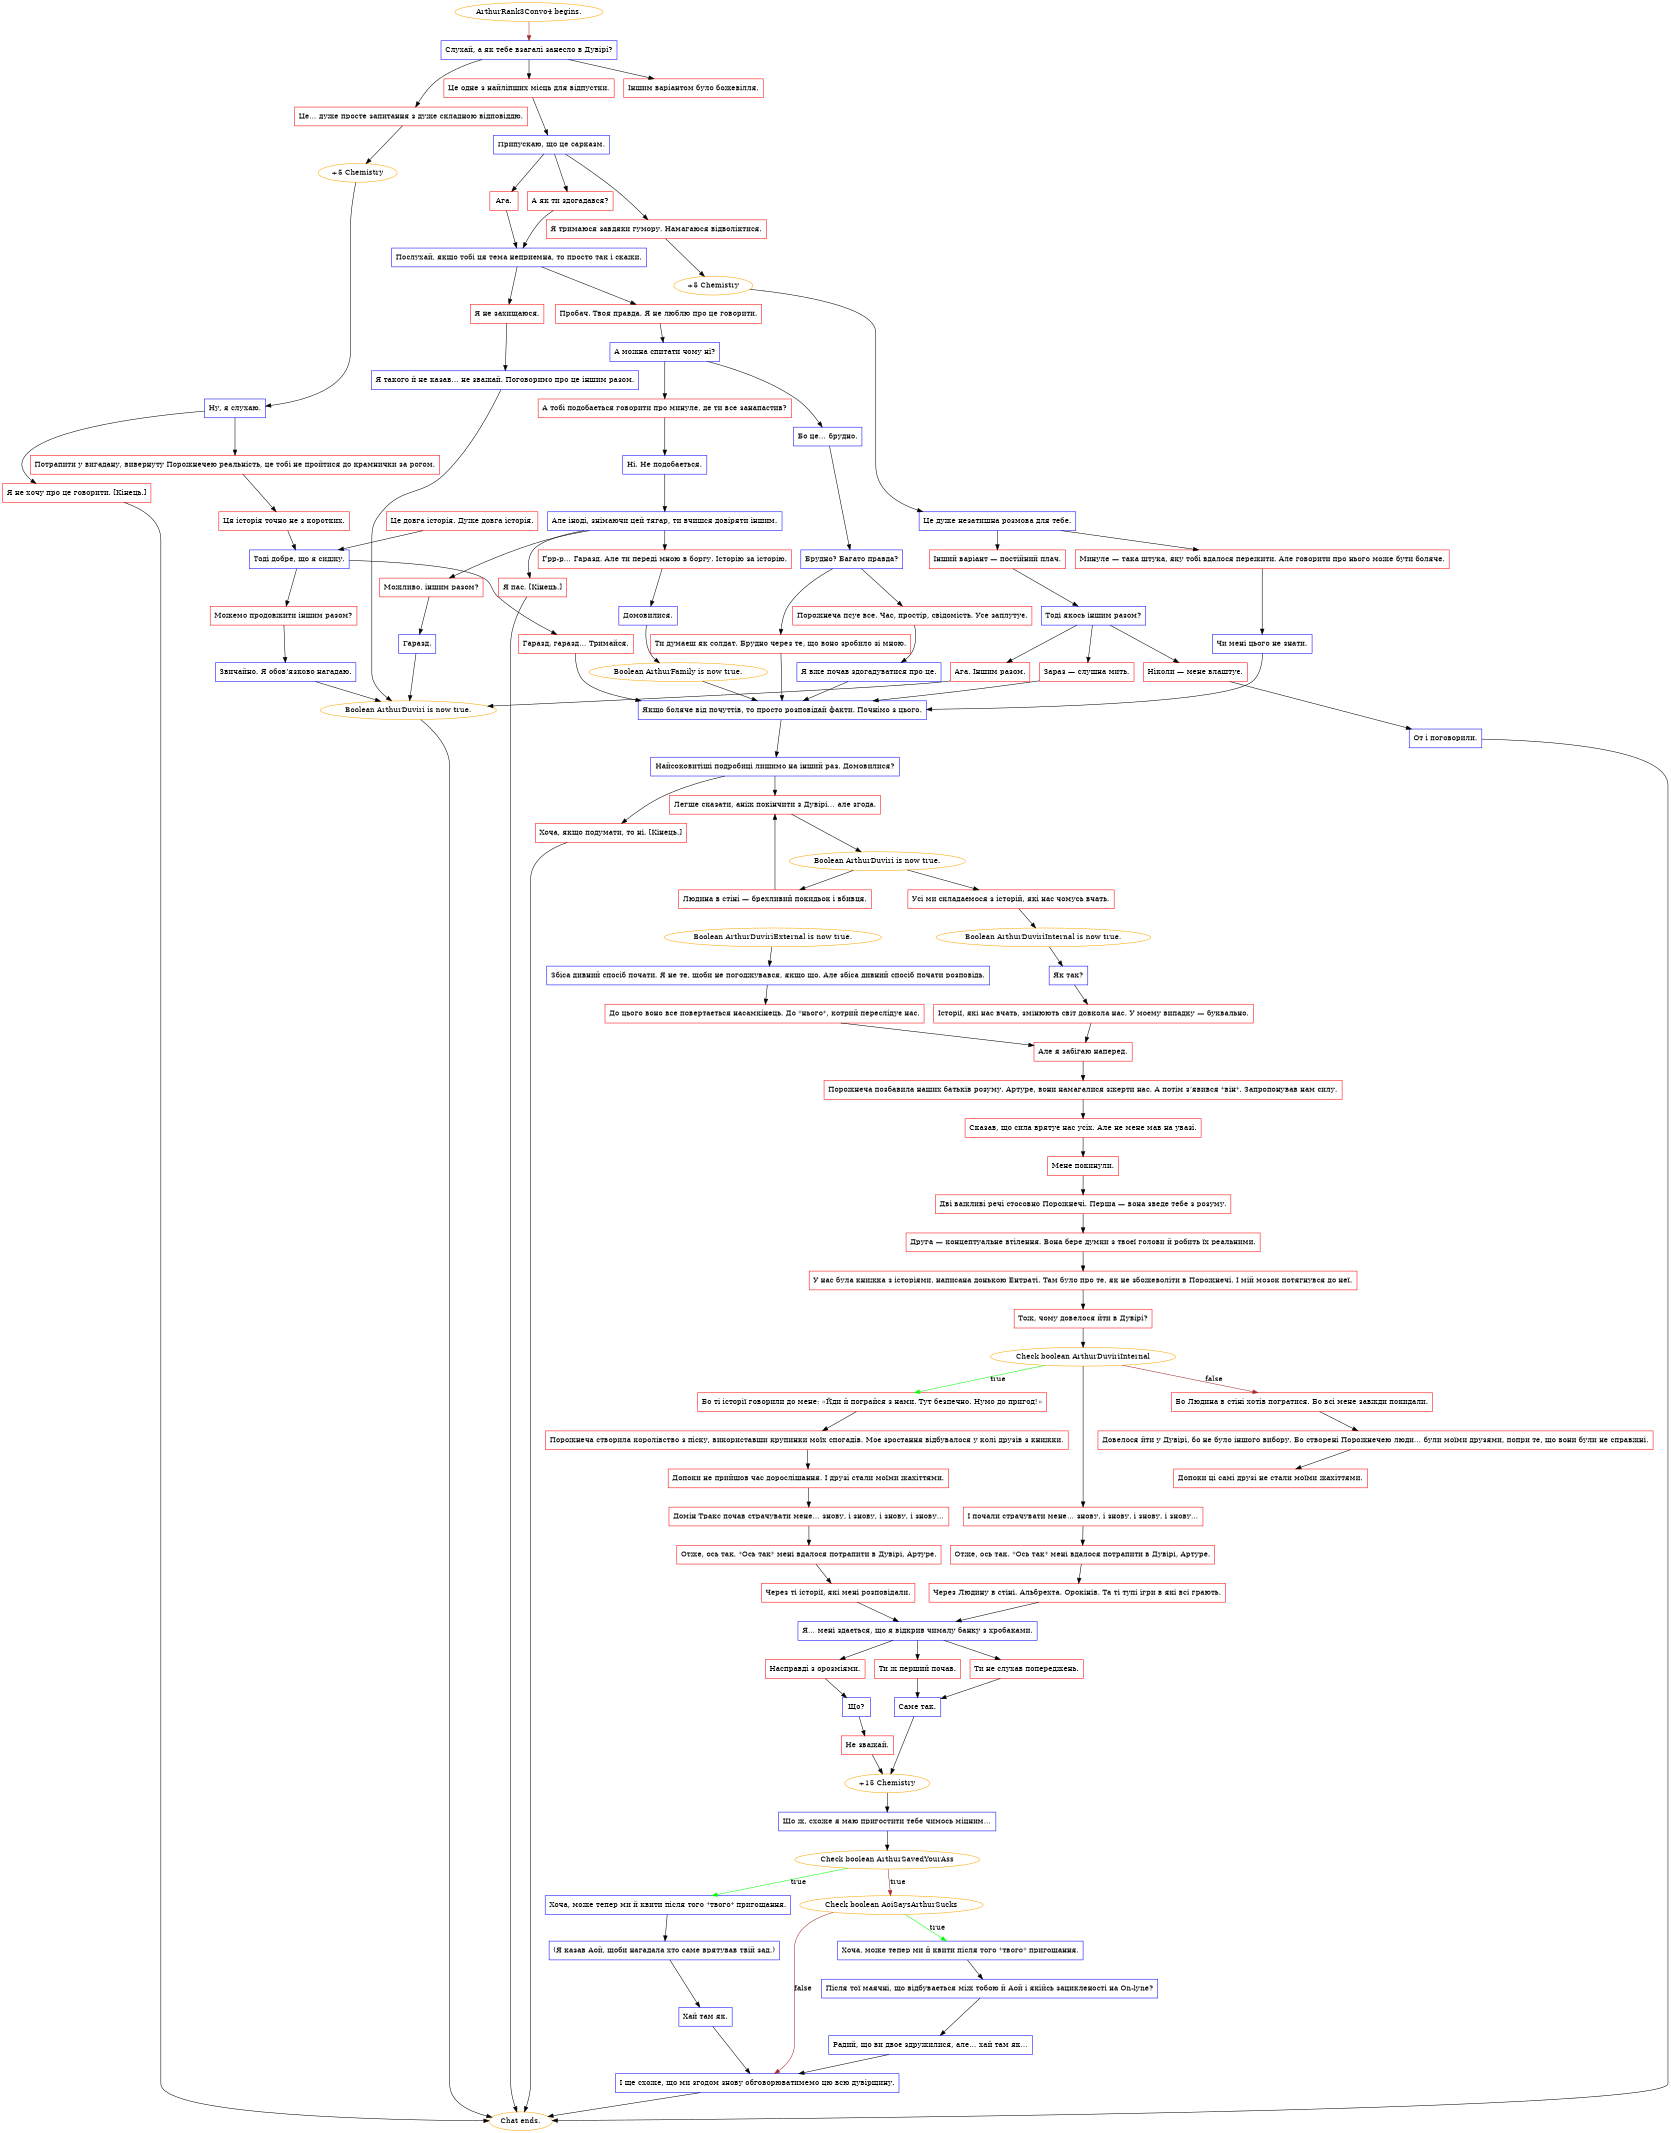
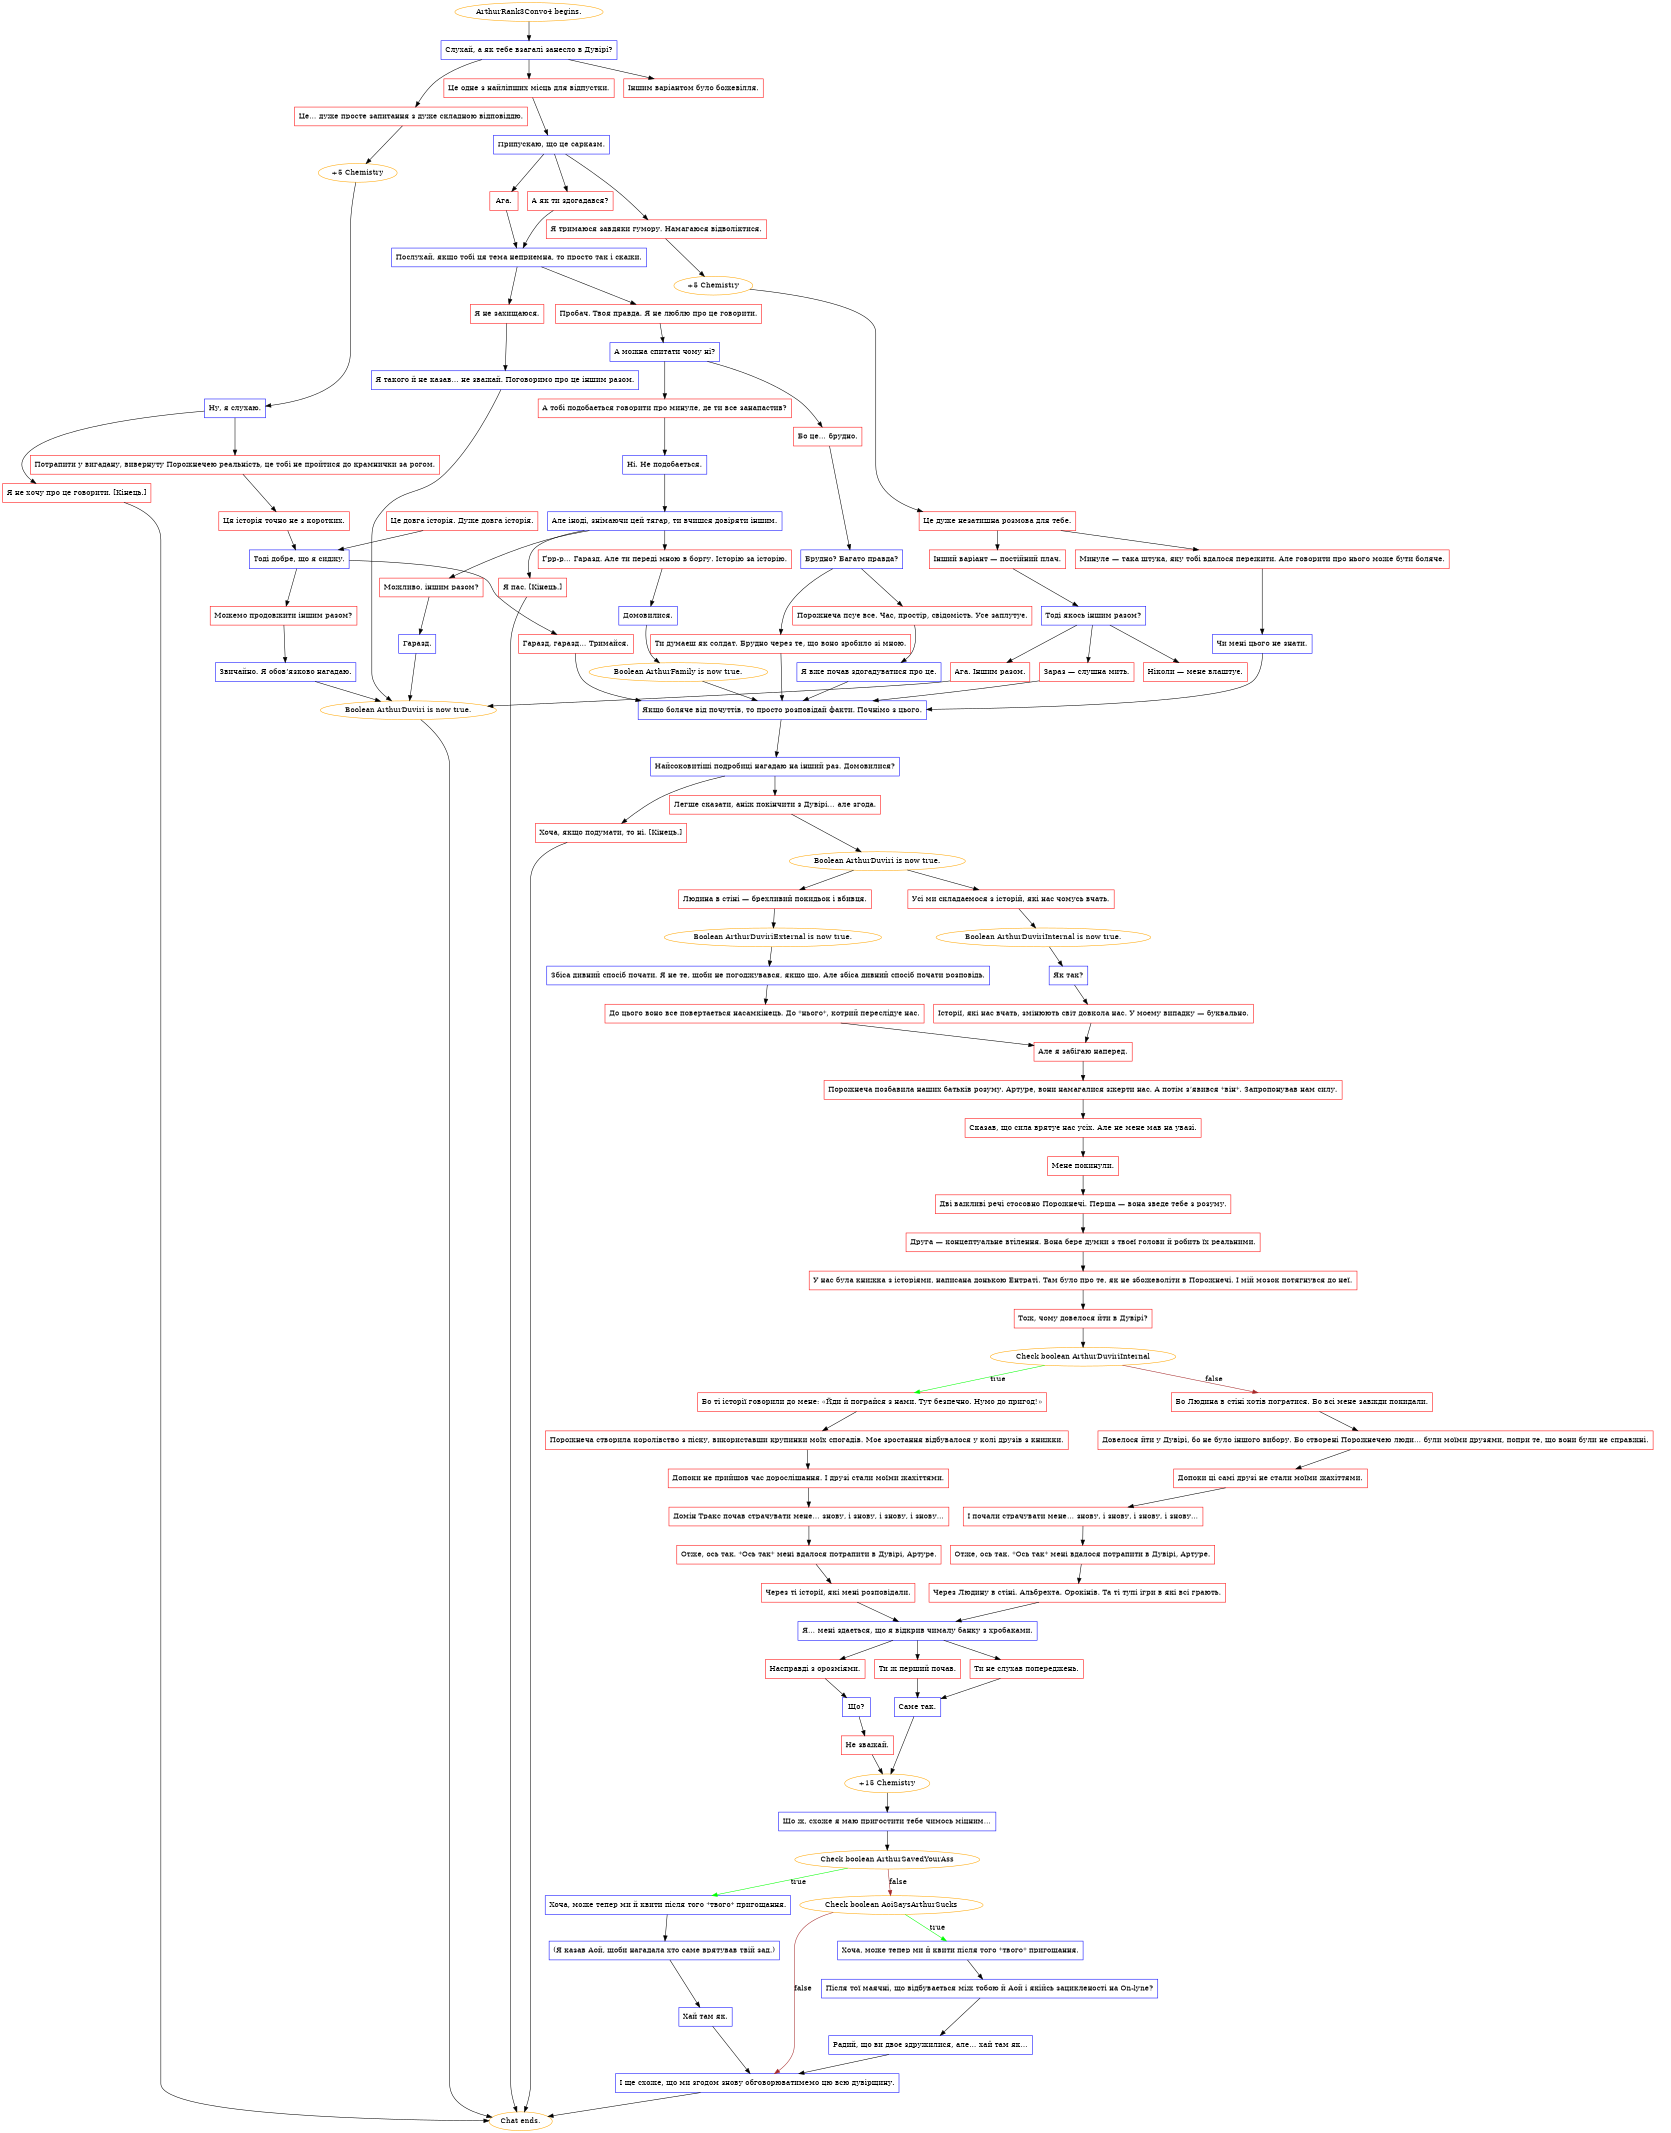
edge "ArthurRank3Convo4 begins." -> "Слухай, а як тебе взагалі занесло в Дувірі?": color brown -> black
node "Бо це… брудно.": color blue -> red
node "Це дуже незатишна розмова для тебе.": color blue -> red
node "От і поговорили.": removed
node "Найсоковитіші подробиці лишимо на інший раз. Домовилися?": label "Найсоковитіші подробиці лишимо на інший раз. Домовилися?" -> "Найсоковитіші подробиці нагадаю на інший раз. Домовилися?"
edge "Людина в стіні — брехливий покидьок і вбивця." -> "Легше сказати, аніж покінчити з Дувірі… але згода.": now "Людина в стіні — брехливий покидьок і вбивця." -> "Boolean ArthurDuviriExternal is now true."
edge "Check boolean ArthurDuviriInternal" -> "І почали страчувати мене… знову, і знову, і знову, і знову…": now "Допоки ці самі друзі не стали моїми жахіттями." -> "І почали страчувати мене… знову, і знову, і знову, і знову…"
edge "Check boolean ArthurSavedYourAss" -> "Check boolean AoiSaysArthurSucks": label "true" -> "false"
